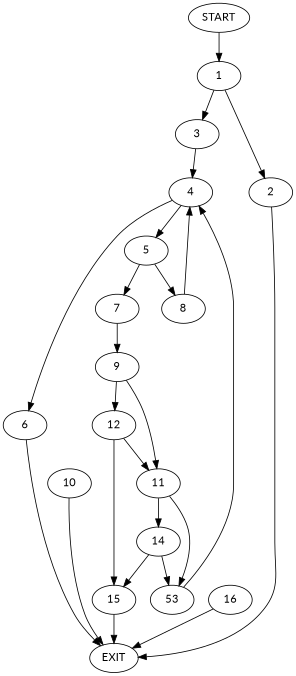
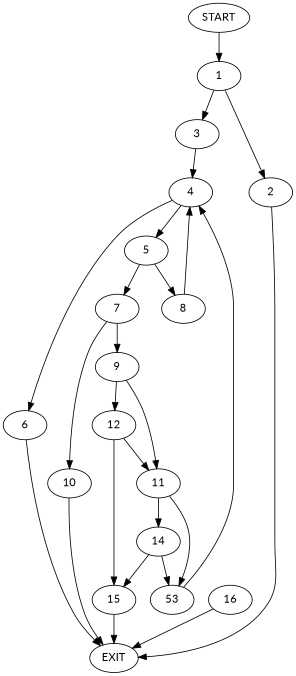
edge "7" -> "10": added
